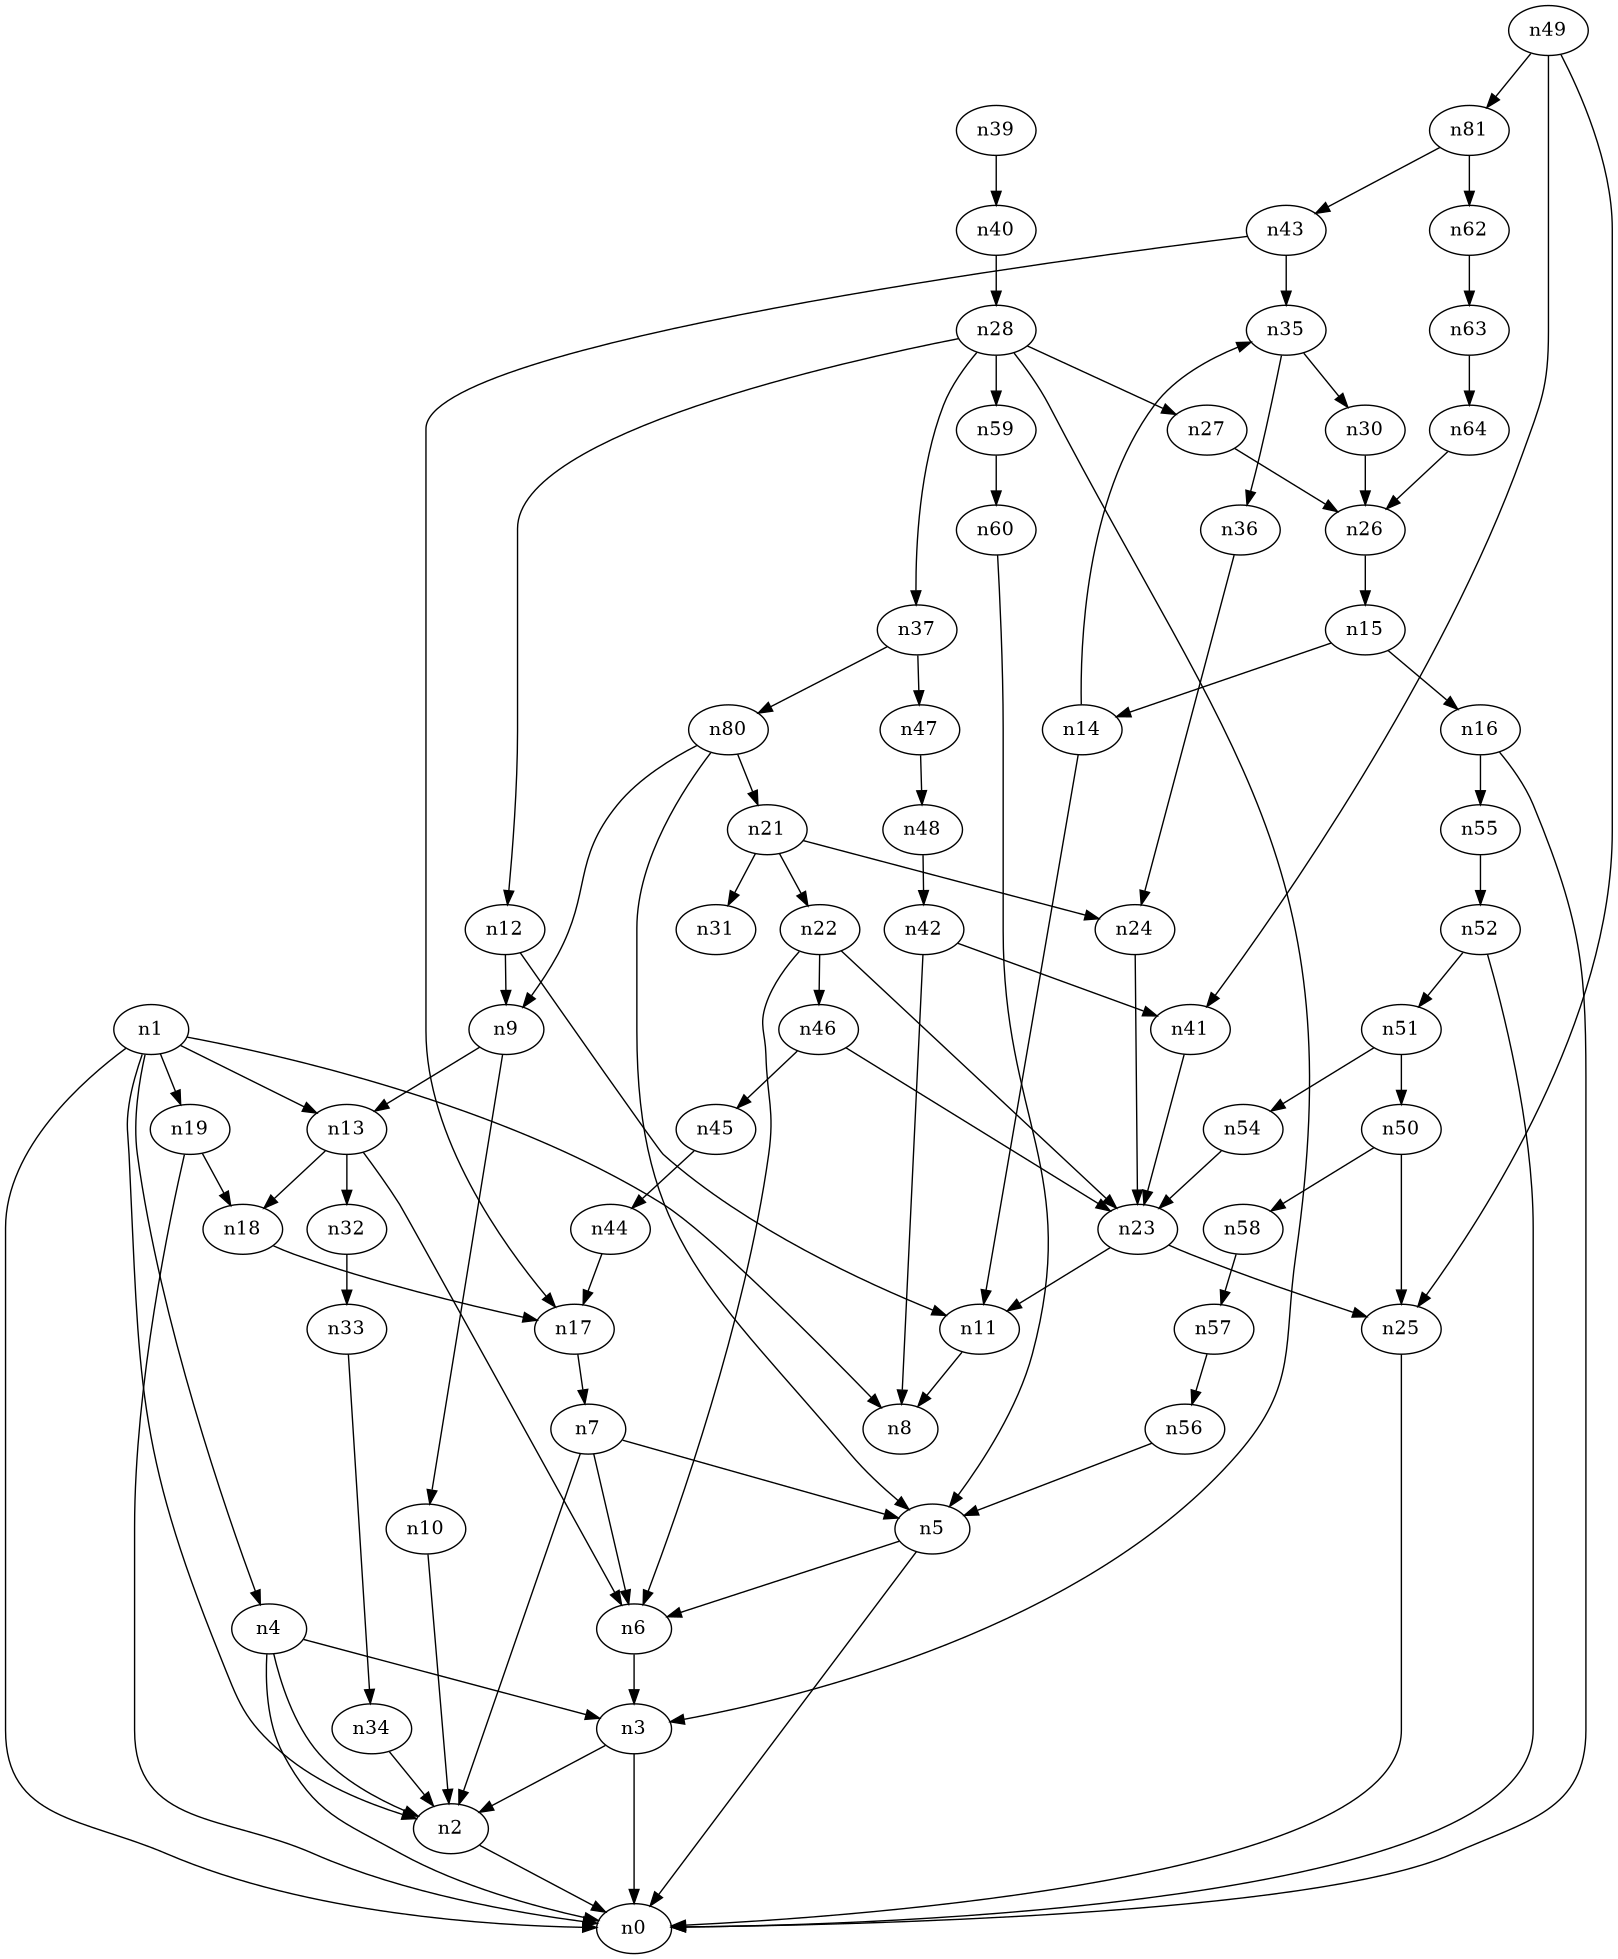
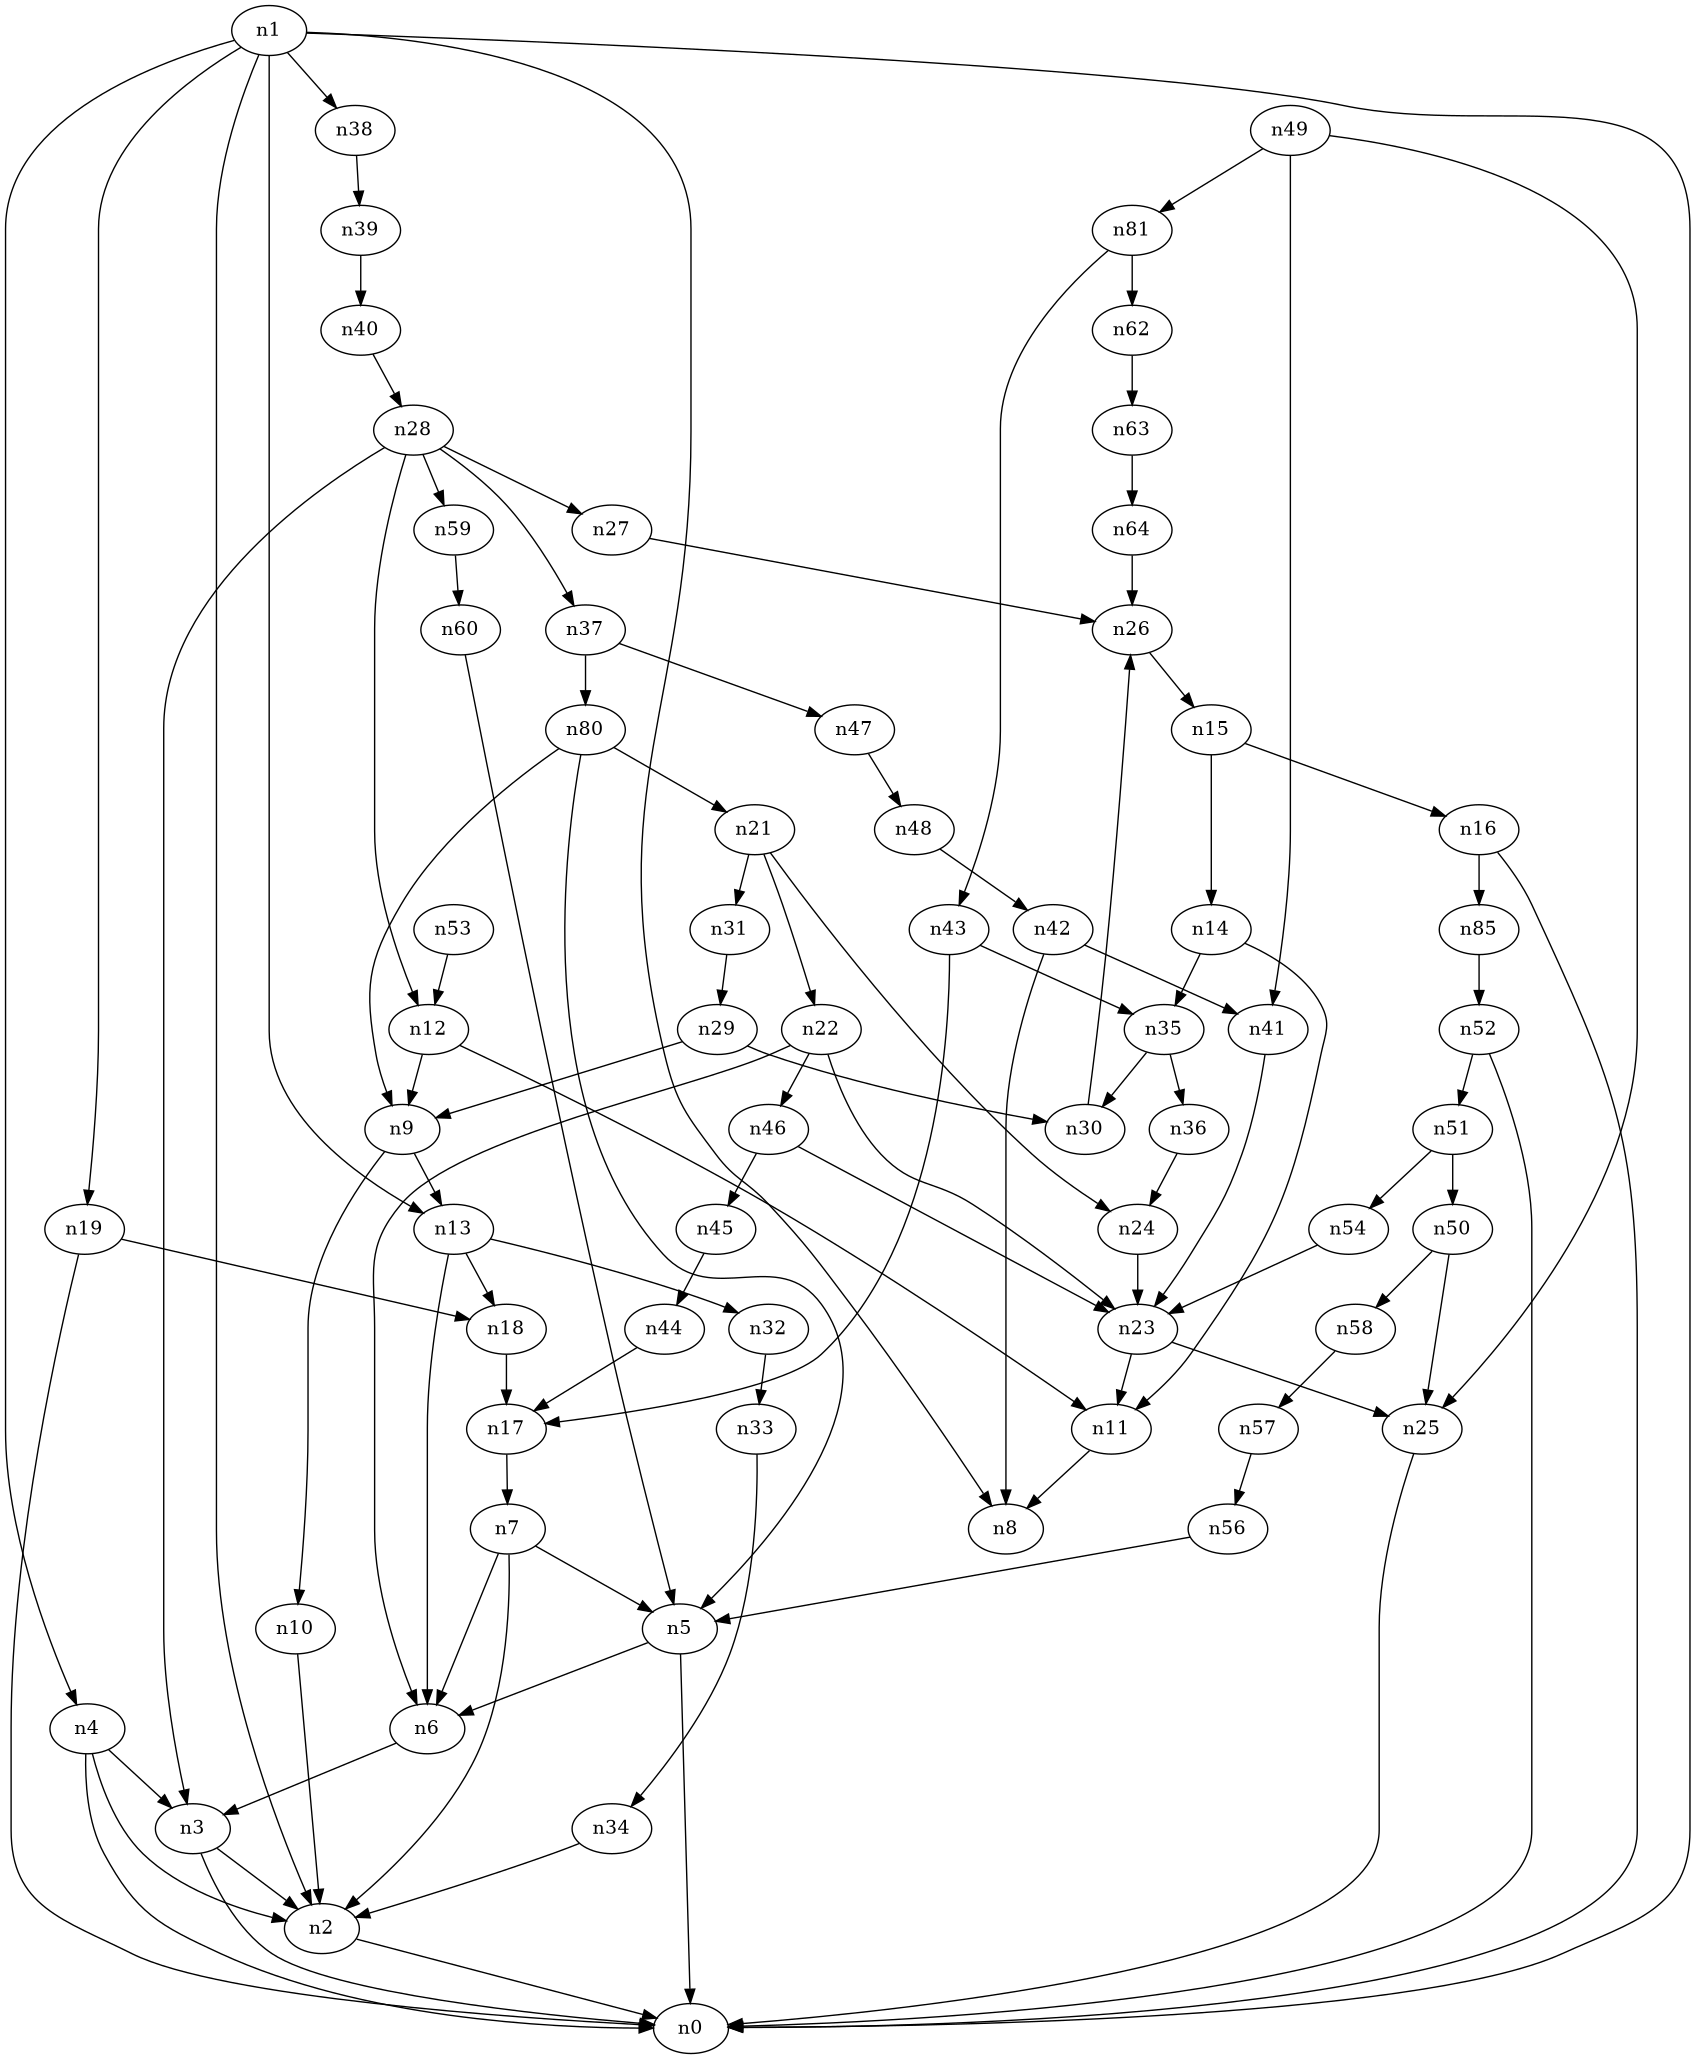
node "n38": added
node "n55": label "n55" -> "n85"
node "n53": added
node "n29": added
